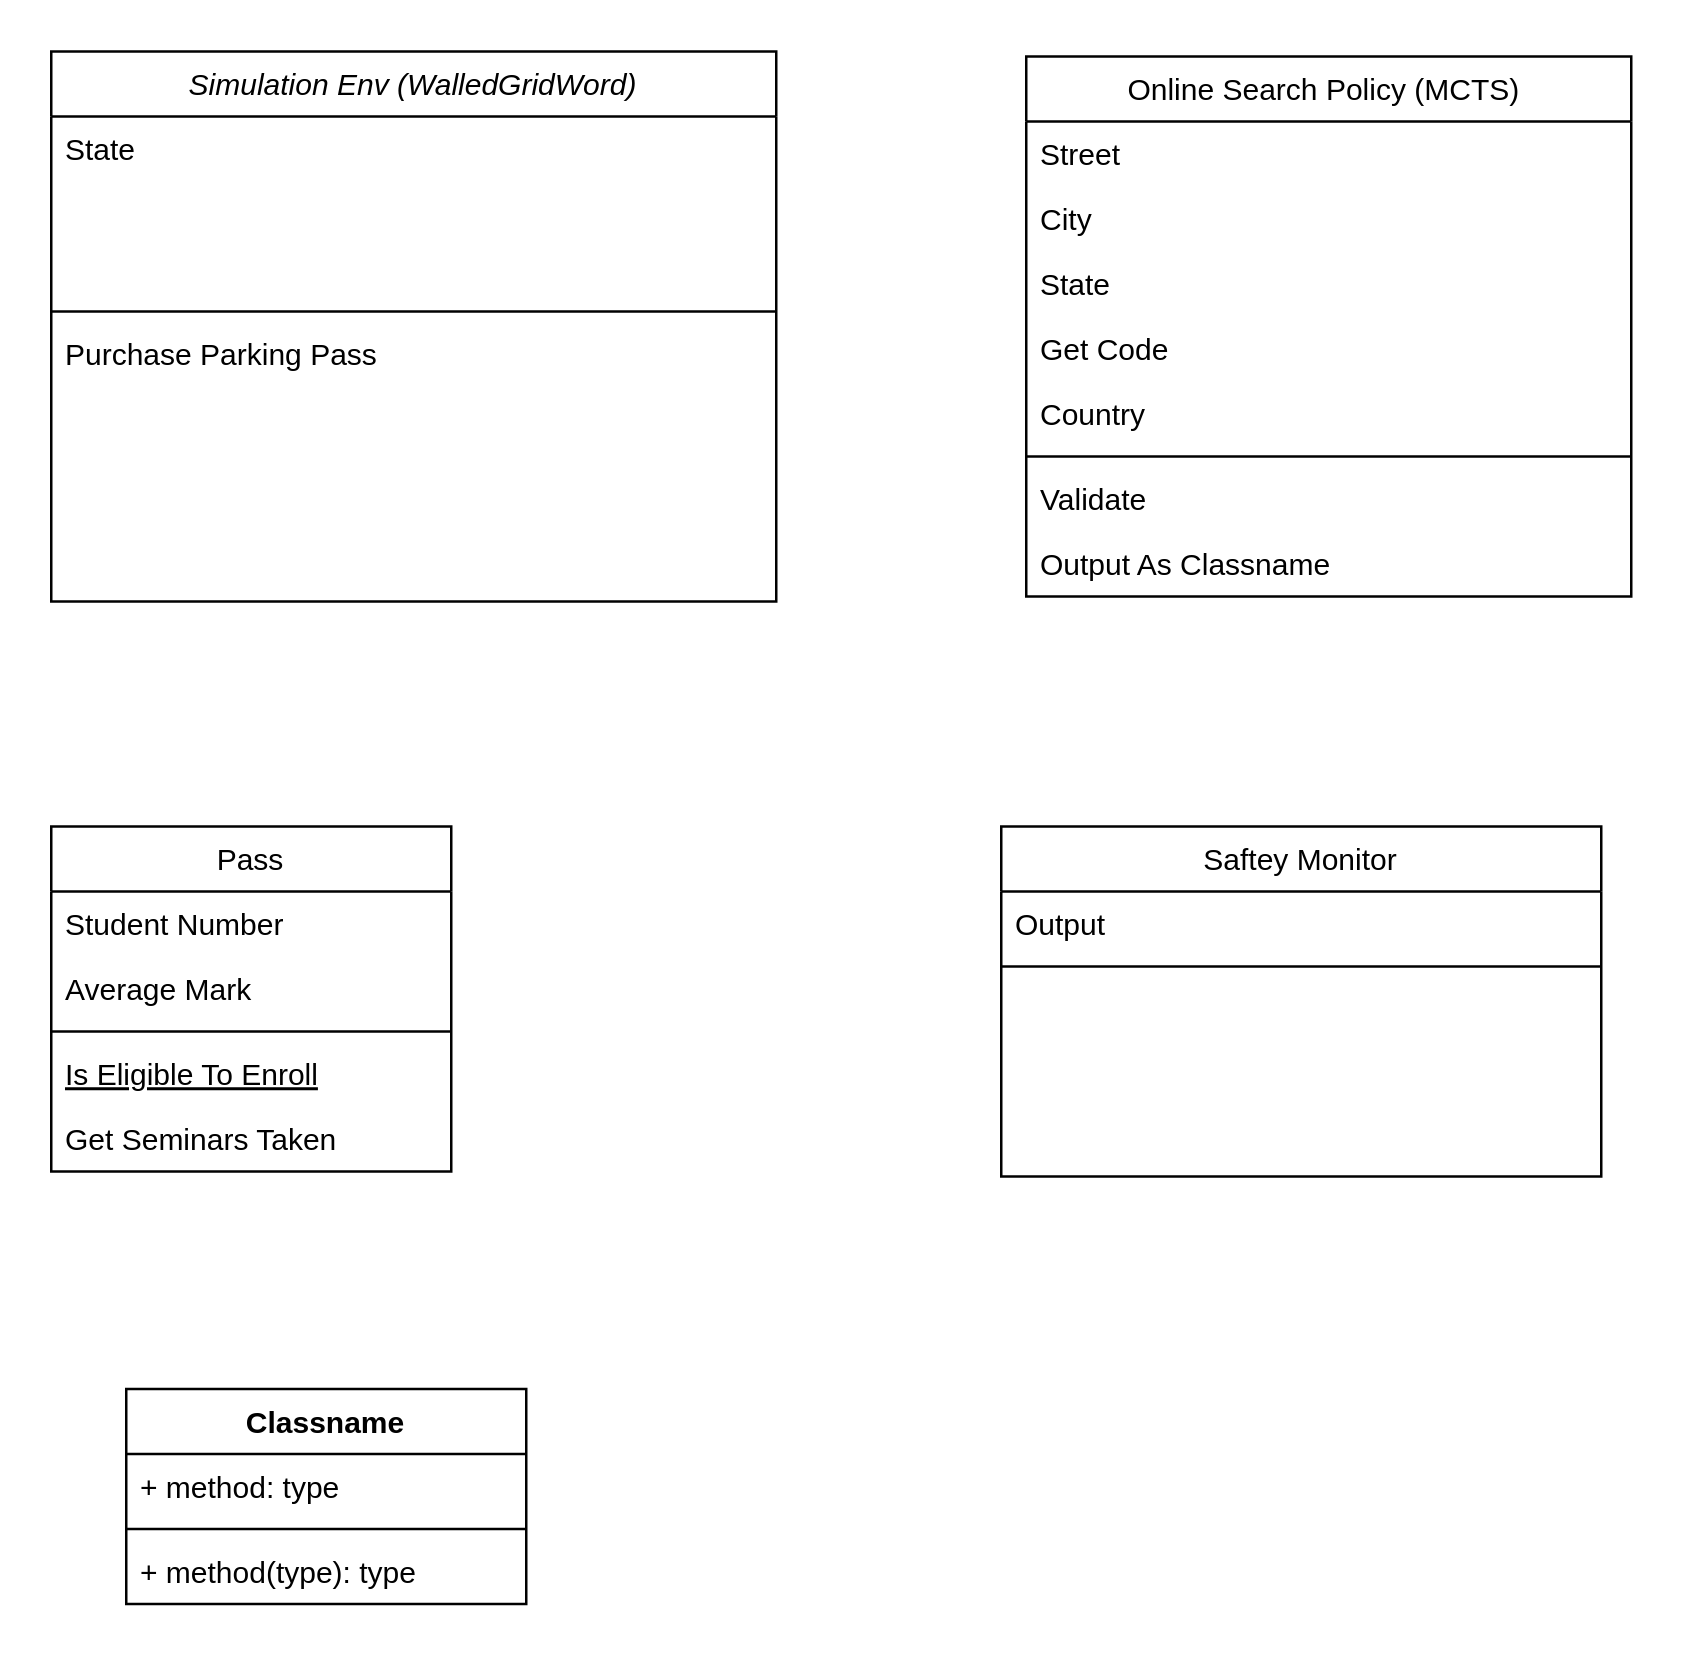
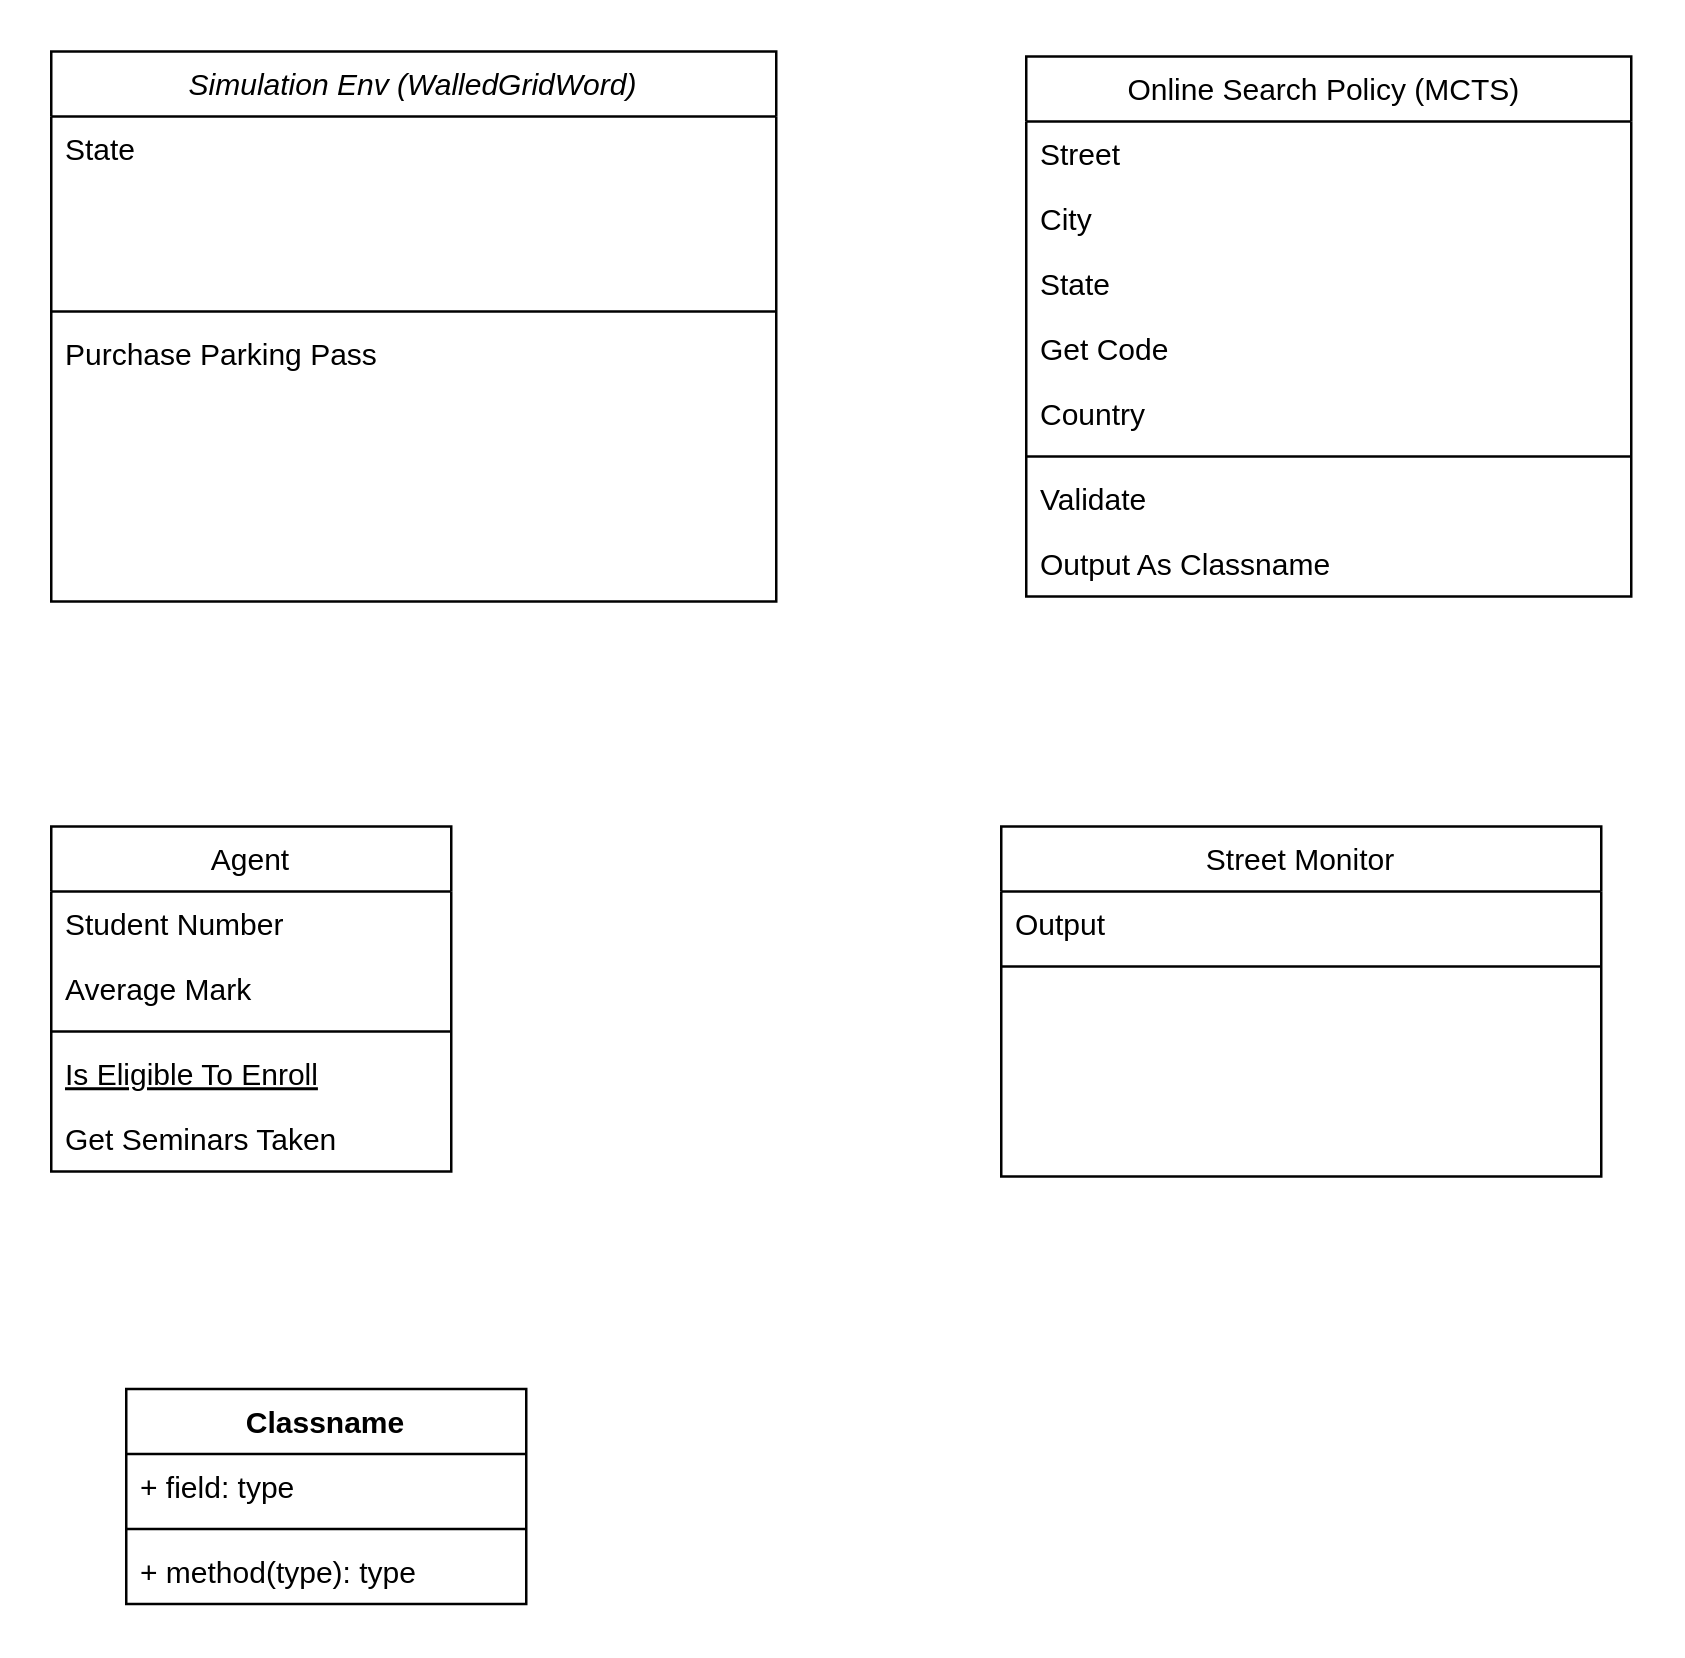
node "Pass": label "Pass" -> "Agent"
node "Saftey Monitor": label "Saftey Monitor" -> "Street Monitor"
node "+ method: type": label "+ method: type" -> "+ field: type"
